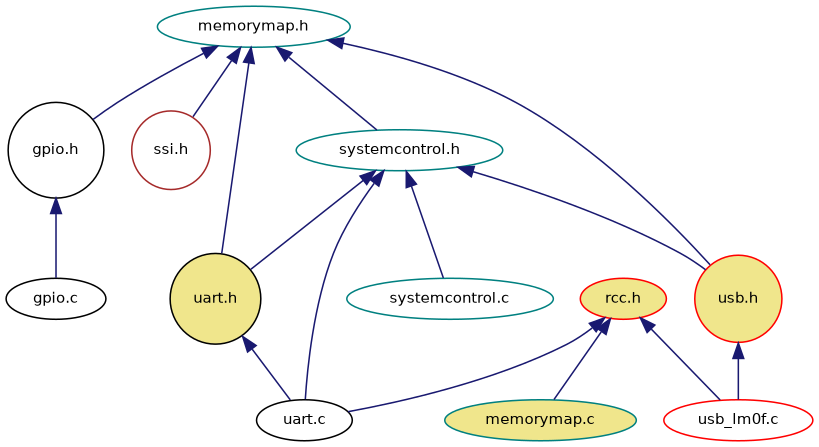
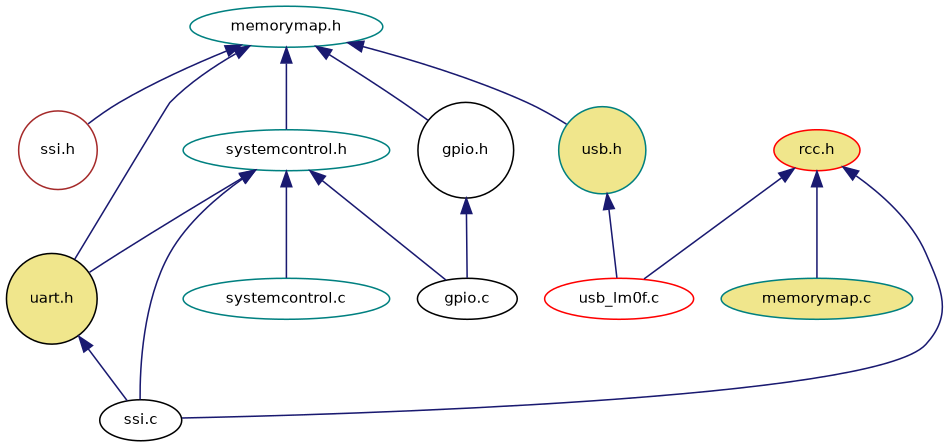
edge "usb.h" -> "systemcontrol.h": now "gpio.c" -> "systemcontrol.h"
node "usb.h": color red -> teal
node "uart.c": label "uart.c" -> "ssi.c"
